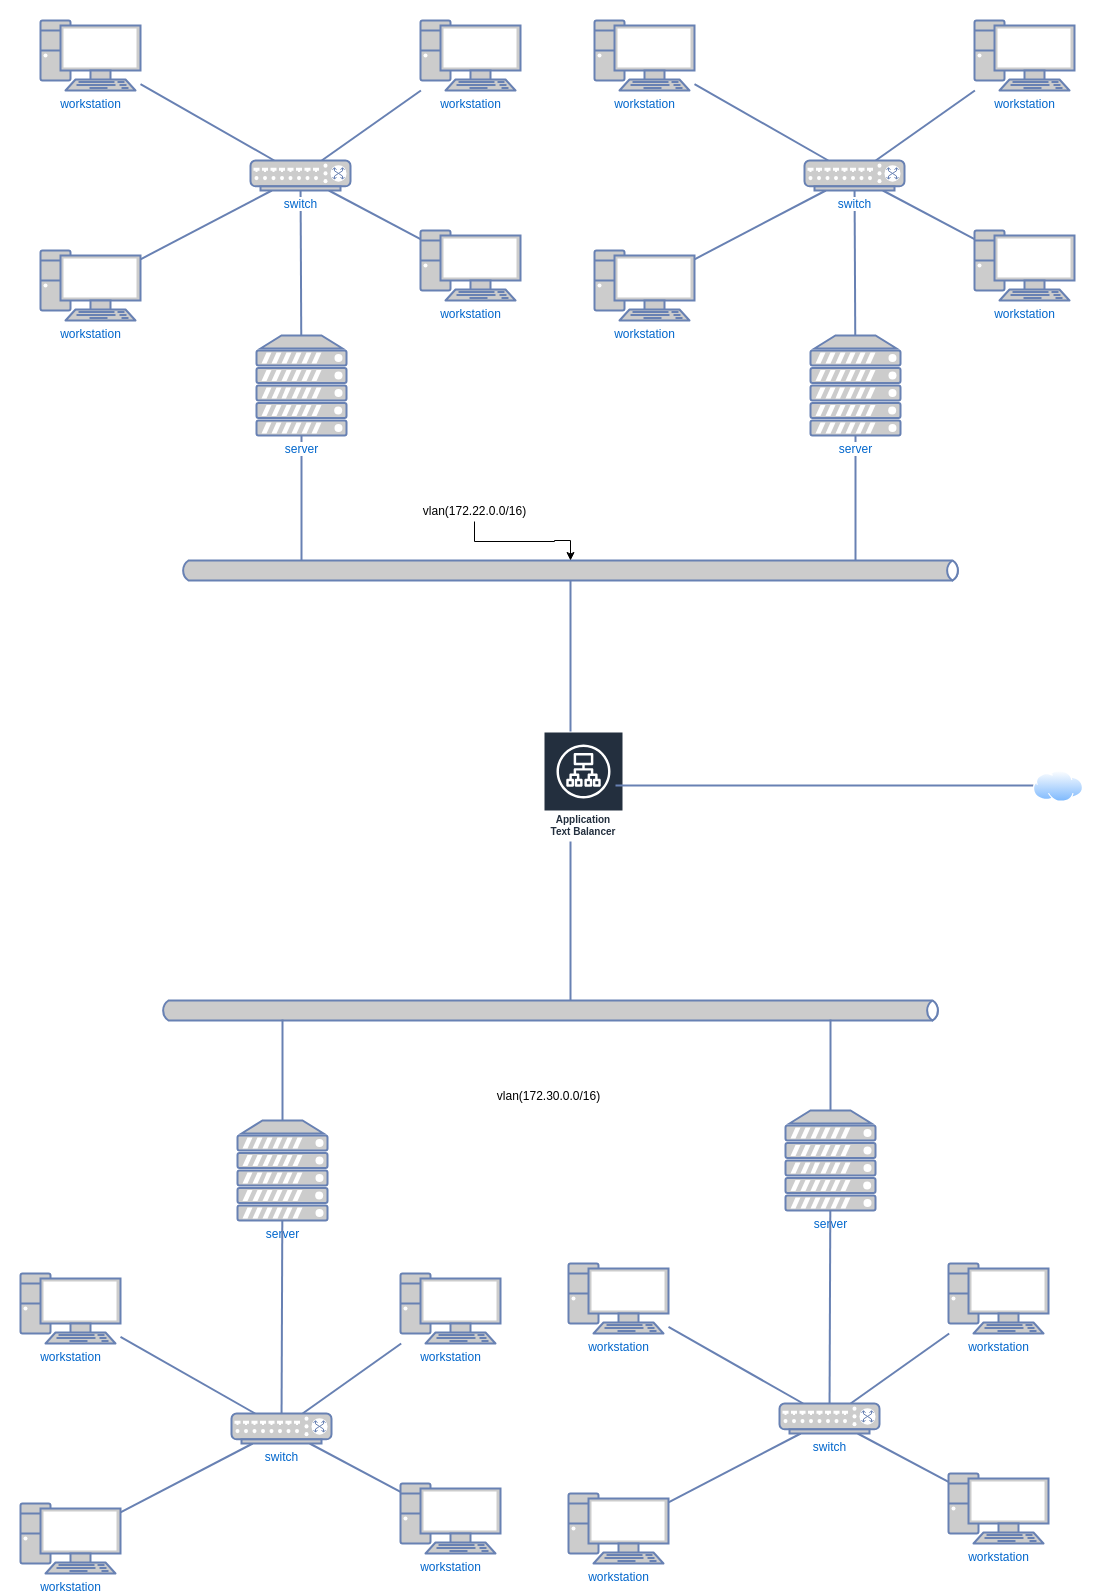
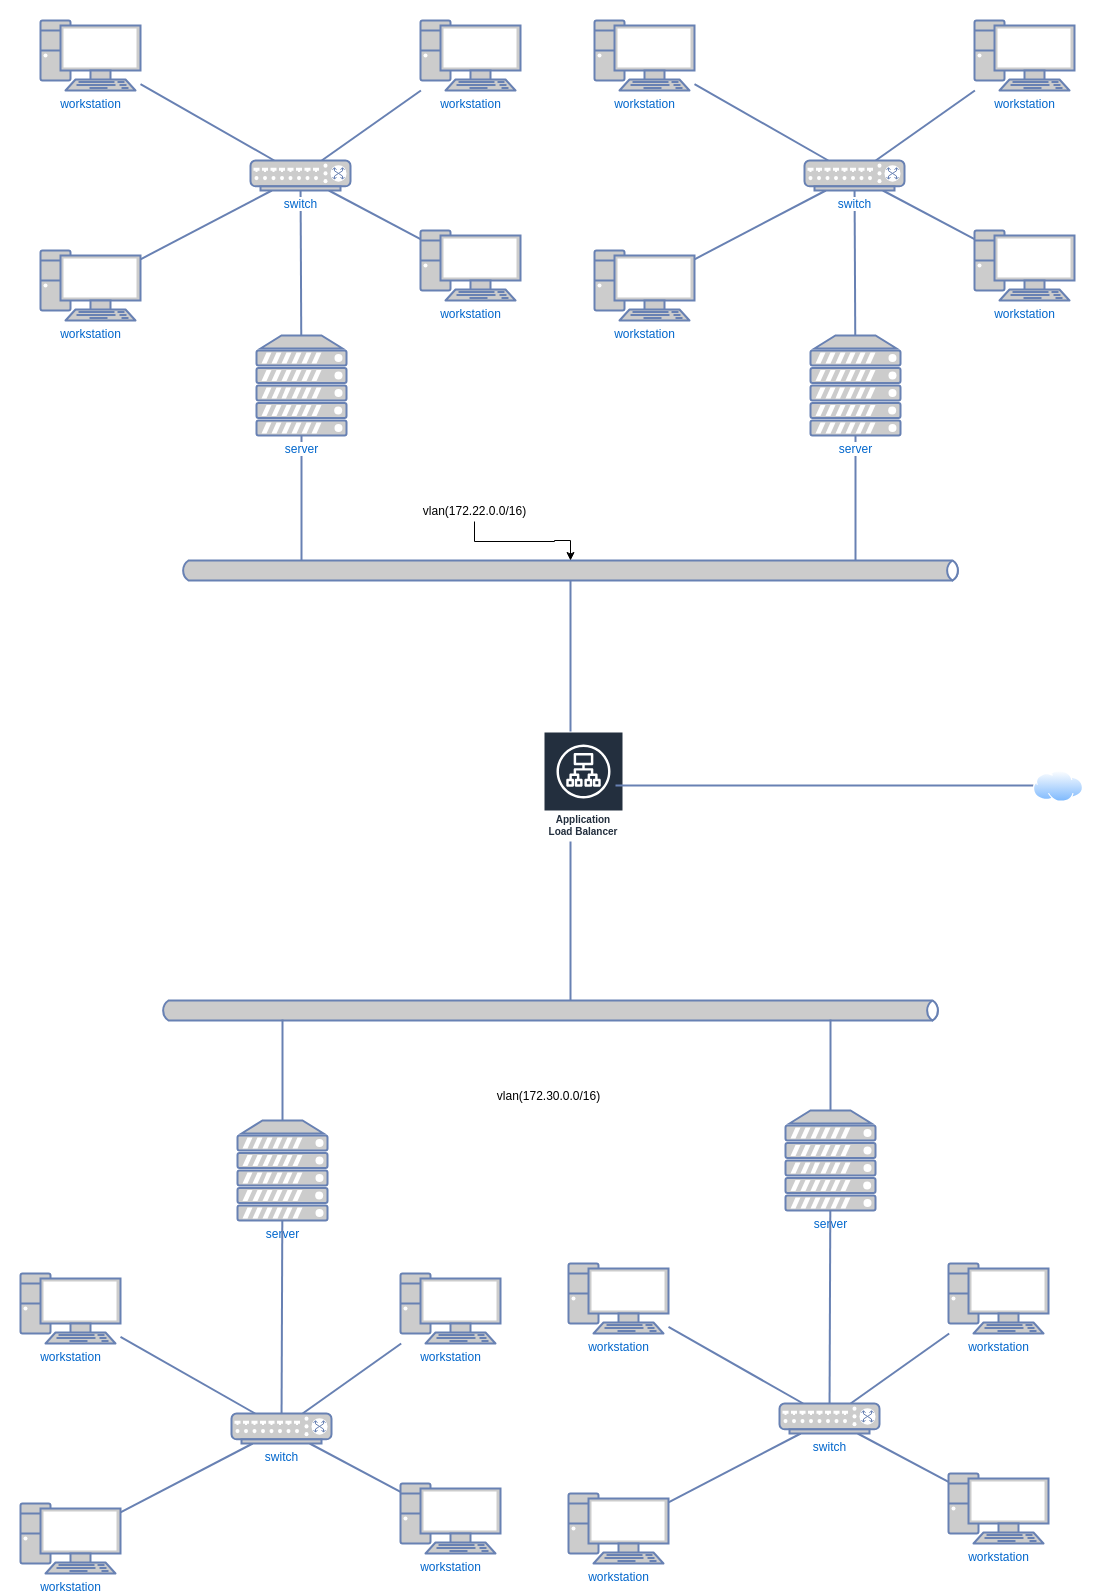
node "Application Text Balancer": label "Application Text Balancer" -> "Application Load Balancer"
